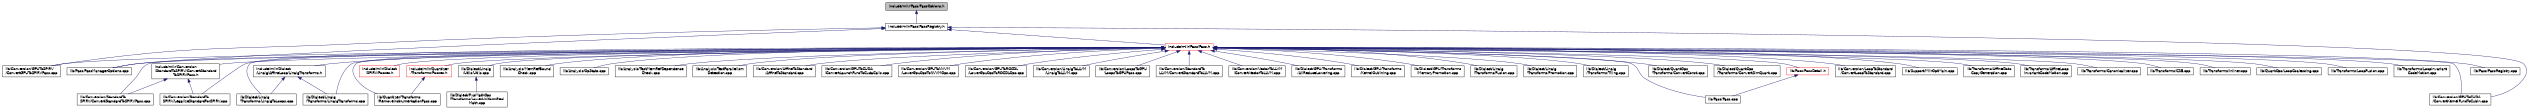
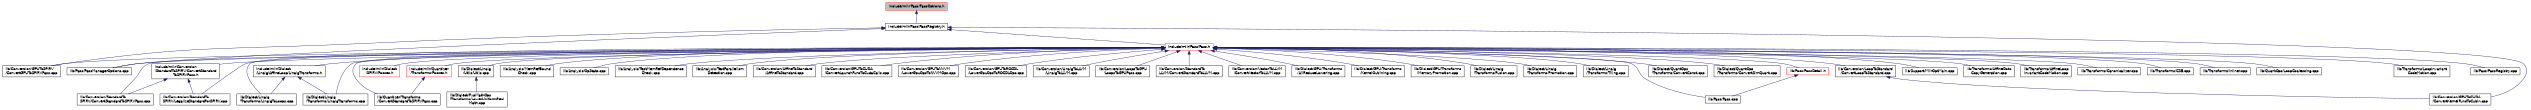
node "include/mlir/Pass/PassOptions.h": color black -> red
edge "lib/Conversion/GPUToCUDA /ConvertKernelFuncToCubin.cpp" -> "include/mlir/Pass/Pass.h": now "lib/Conversion/GPUToCUDA /ConvertKernelFuncToCubin.cpp" -> "lib/Conversion/LoopToStandard /ConvertLoopToStandard.cpp"
node "lib/Transforms/LoopFusion.cpp": removed
node "lib/Quantizer/Transforms /RemoveInstrumentationPass.cpp": label "lib/Quantizer/Transforms /RemoveInstrumentationPass.cpp" -> "lib/Quantizer/Transforms /ConvertStandardToSPIRVPass.cpp"
